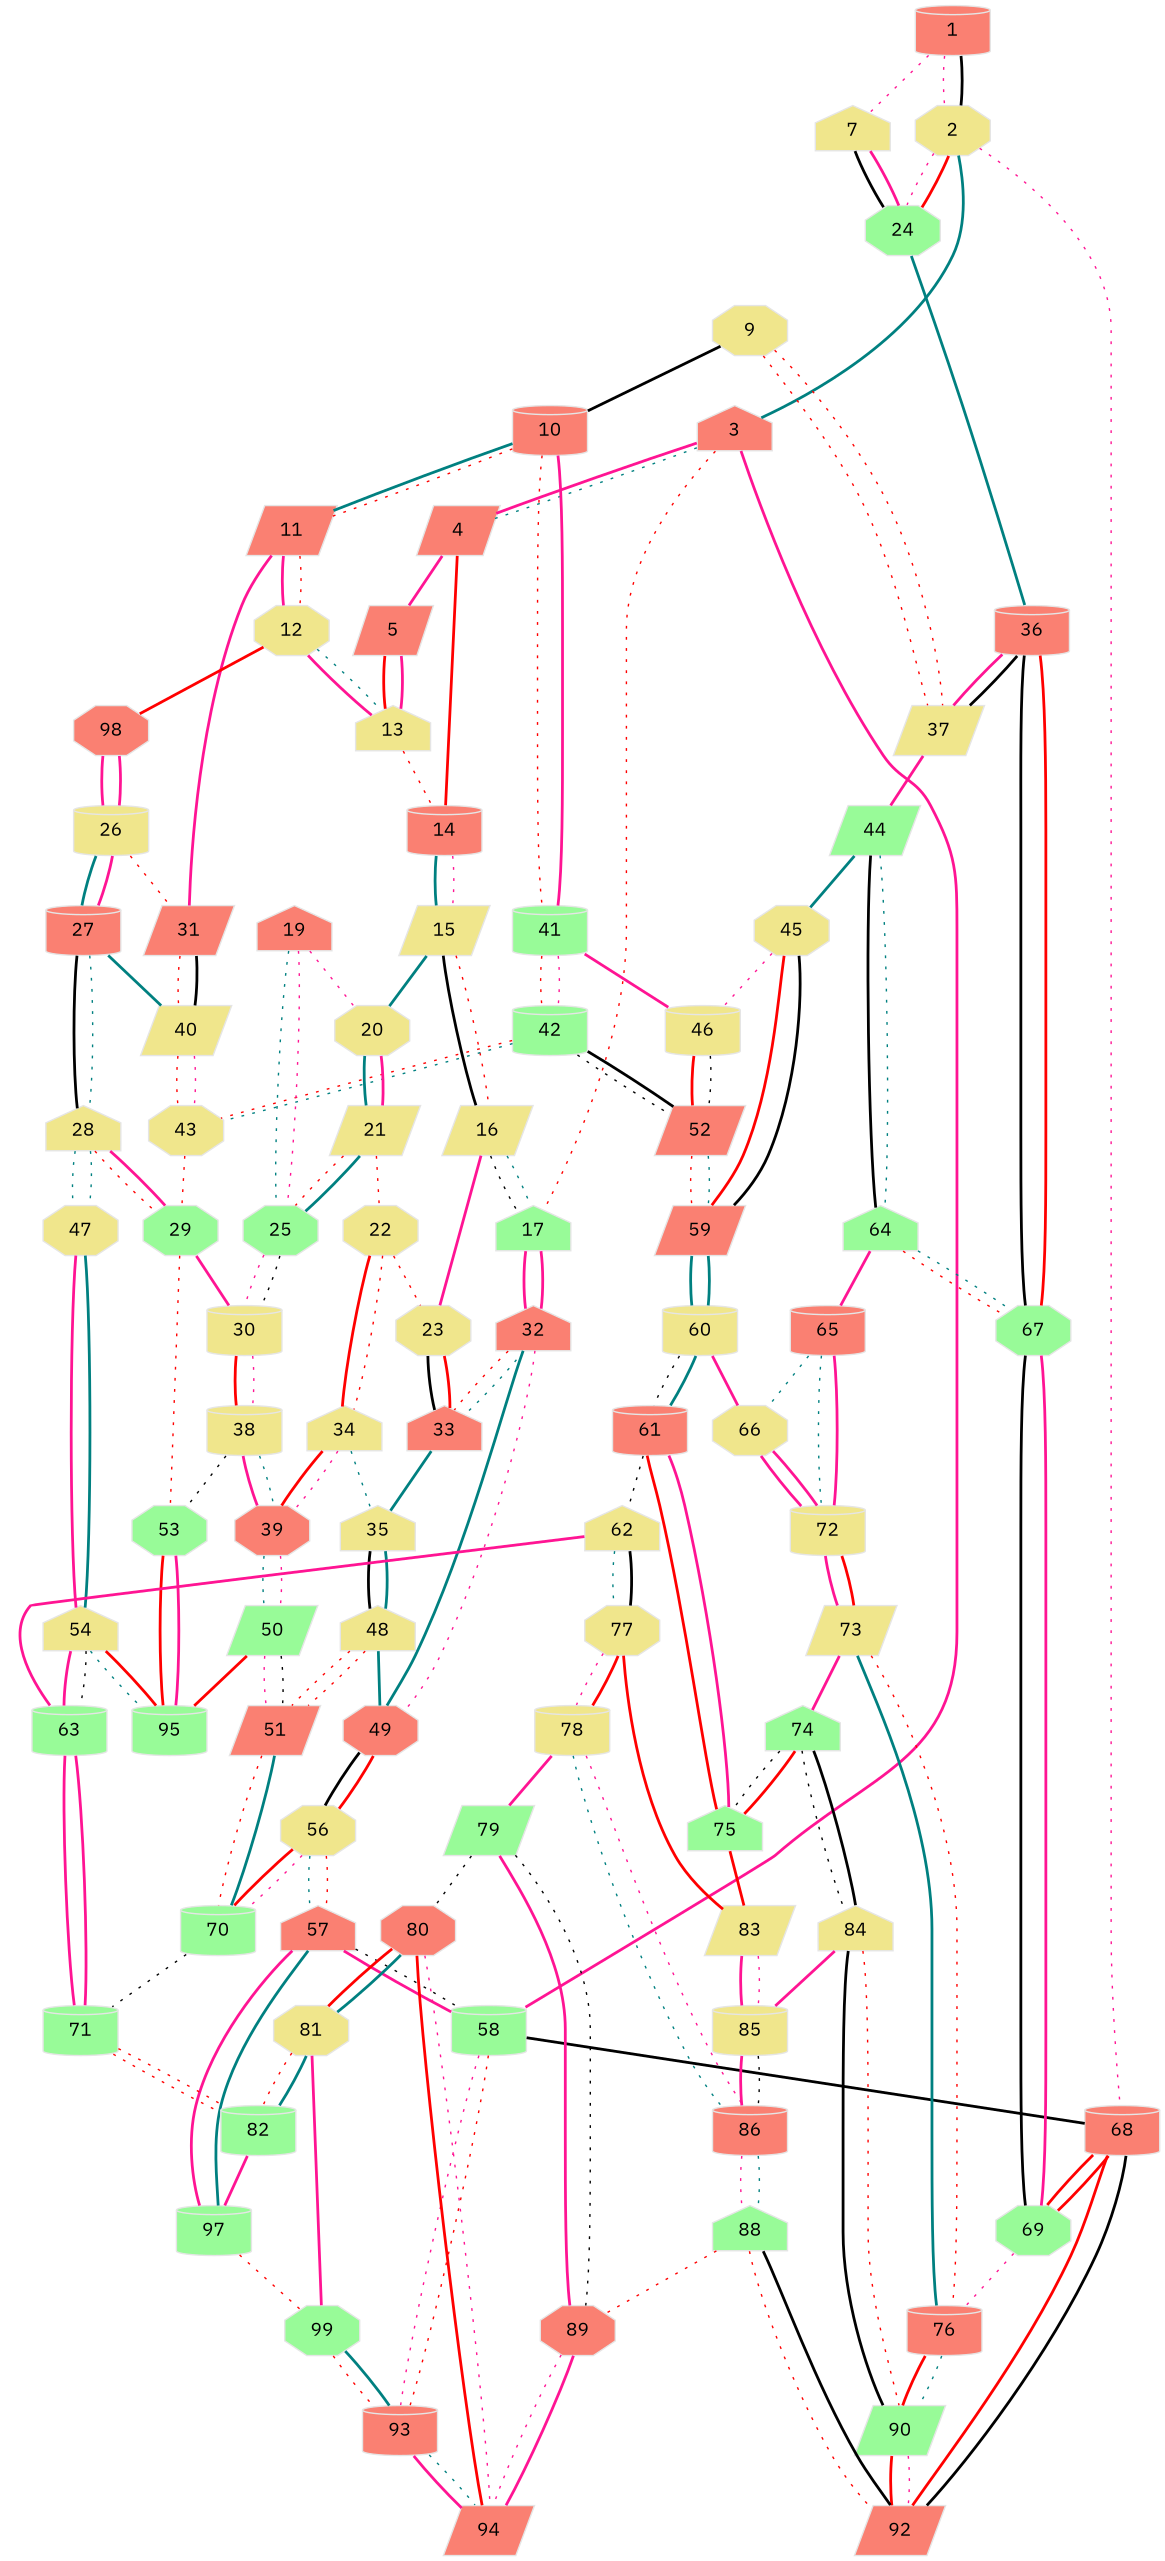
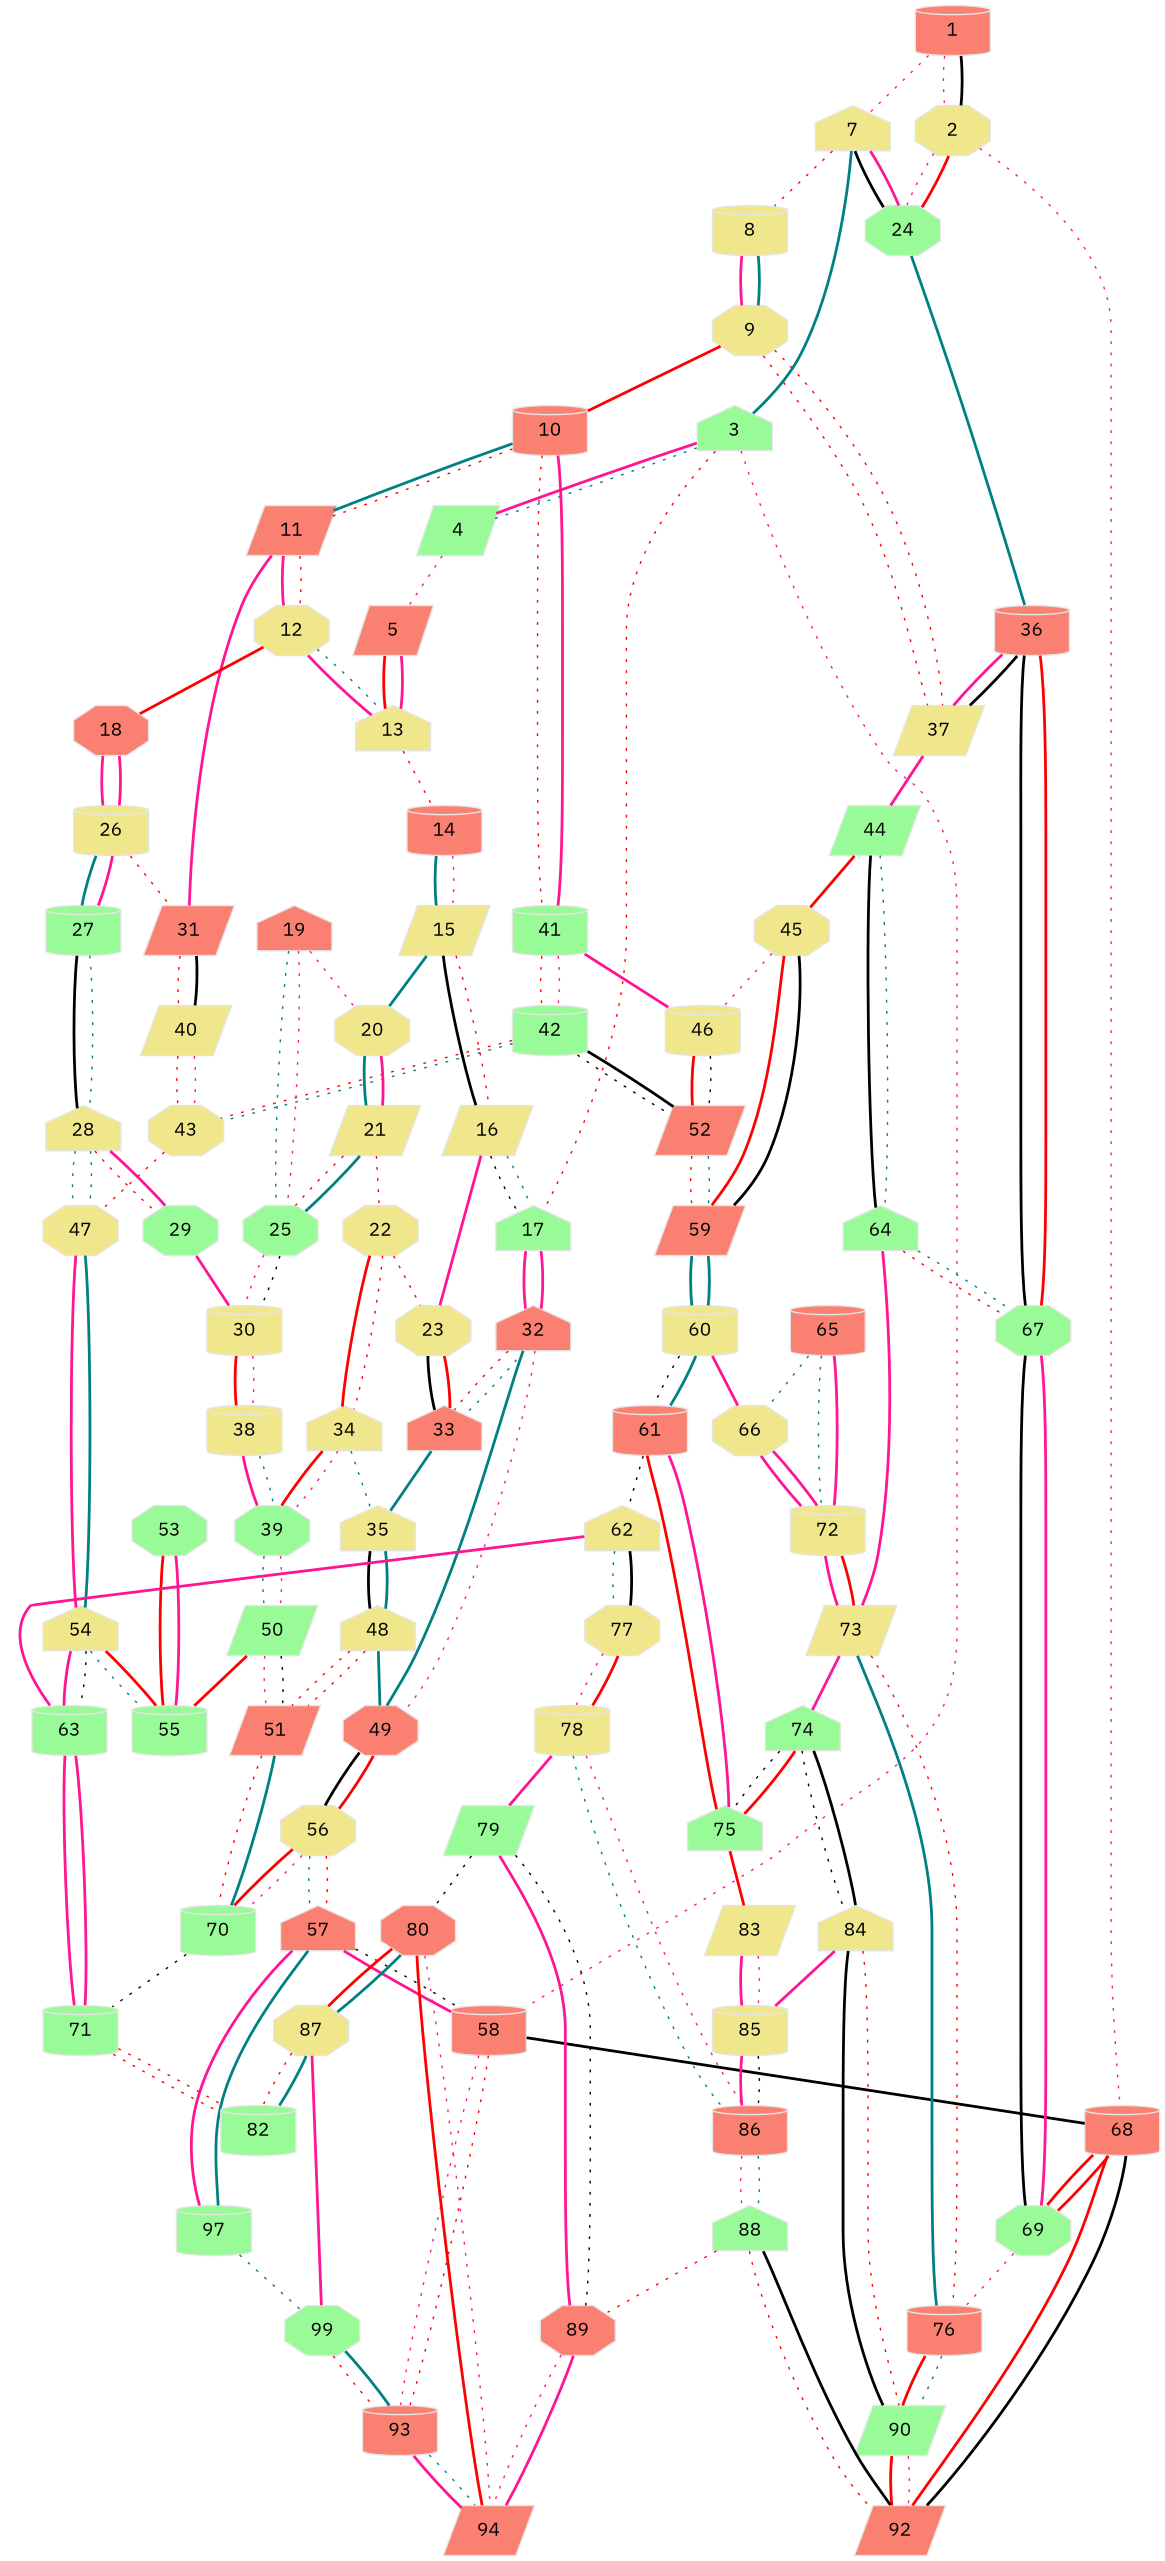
node "8": added
edge "2" -- "3": now "7" -- "3"
edge "9" -- "10": color black -> red
node "3": fillcolor salmon -> palegreen
node "4": fillcolor salmon -> palegreen
edge "4" -- "5": style bold -> dotted
edge "4" -- "14": removed
node "98": label "98" -> "18"
edge "44" -- "45": color teal -> red
node "27": fillcolor salmon -> palegreen
edge "27" -- "40": removed
edge "43" -- "29": now "43" -- "47"
edge "64" -- "65": now "64" -- "73"
edge "3" -- "58": style bold -> dotted
edge "29" -- "53": removed
edge "38" -- "53": removed
node "39": fillcolor salmon -> palegreen
node "95": label "95" -> "55"
edge "77" -- "83": removed
node "81": label "81" -> "87"
node "58": fillcolor palegreen -> salmon
edge "82" -- "97": removed
edge "97" -- "99": color red -> teal
